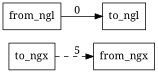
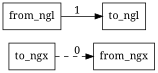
edge "from_ngl" -> "to_ngl": label "0" -> "1"
edge "to_ngx" -> "from_ngx": label "5" -> "0"
